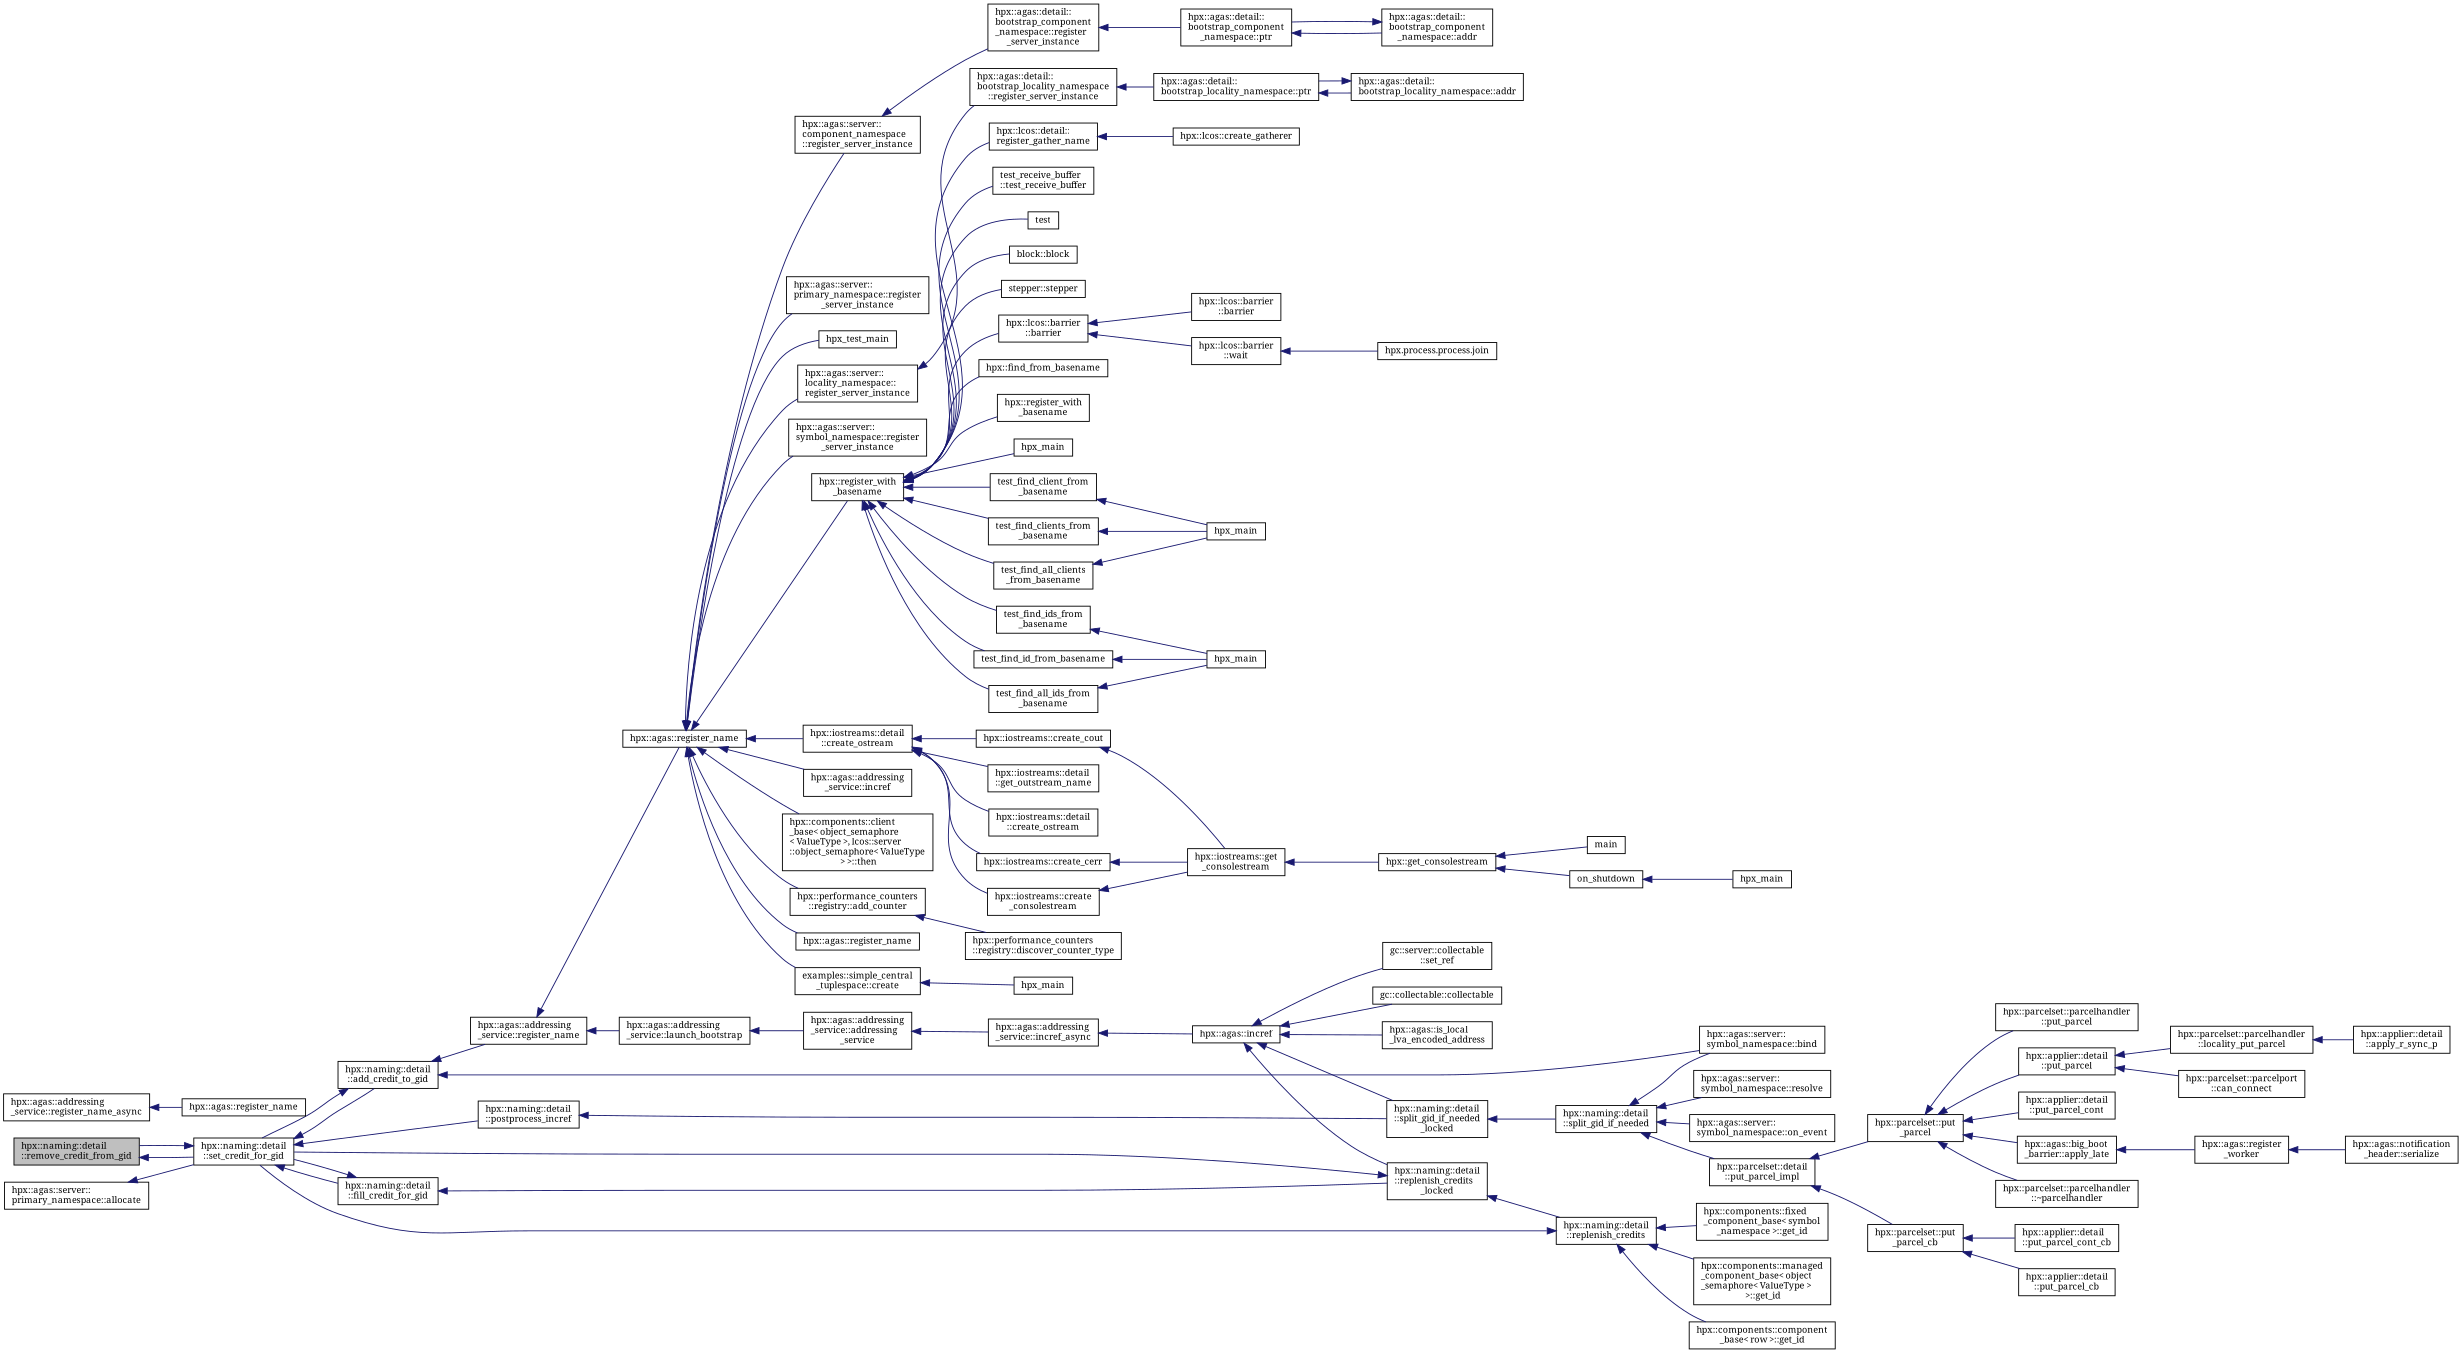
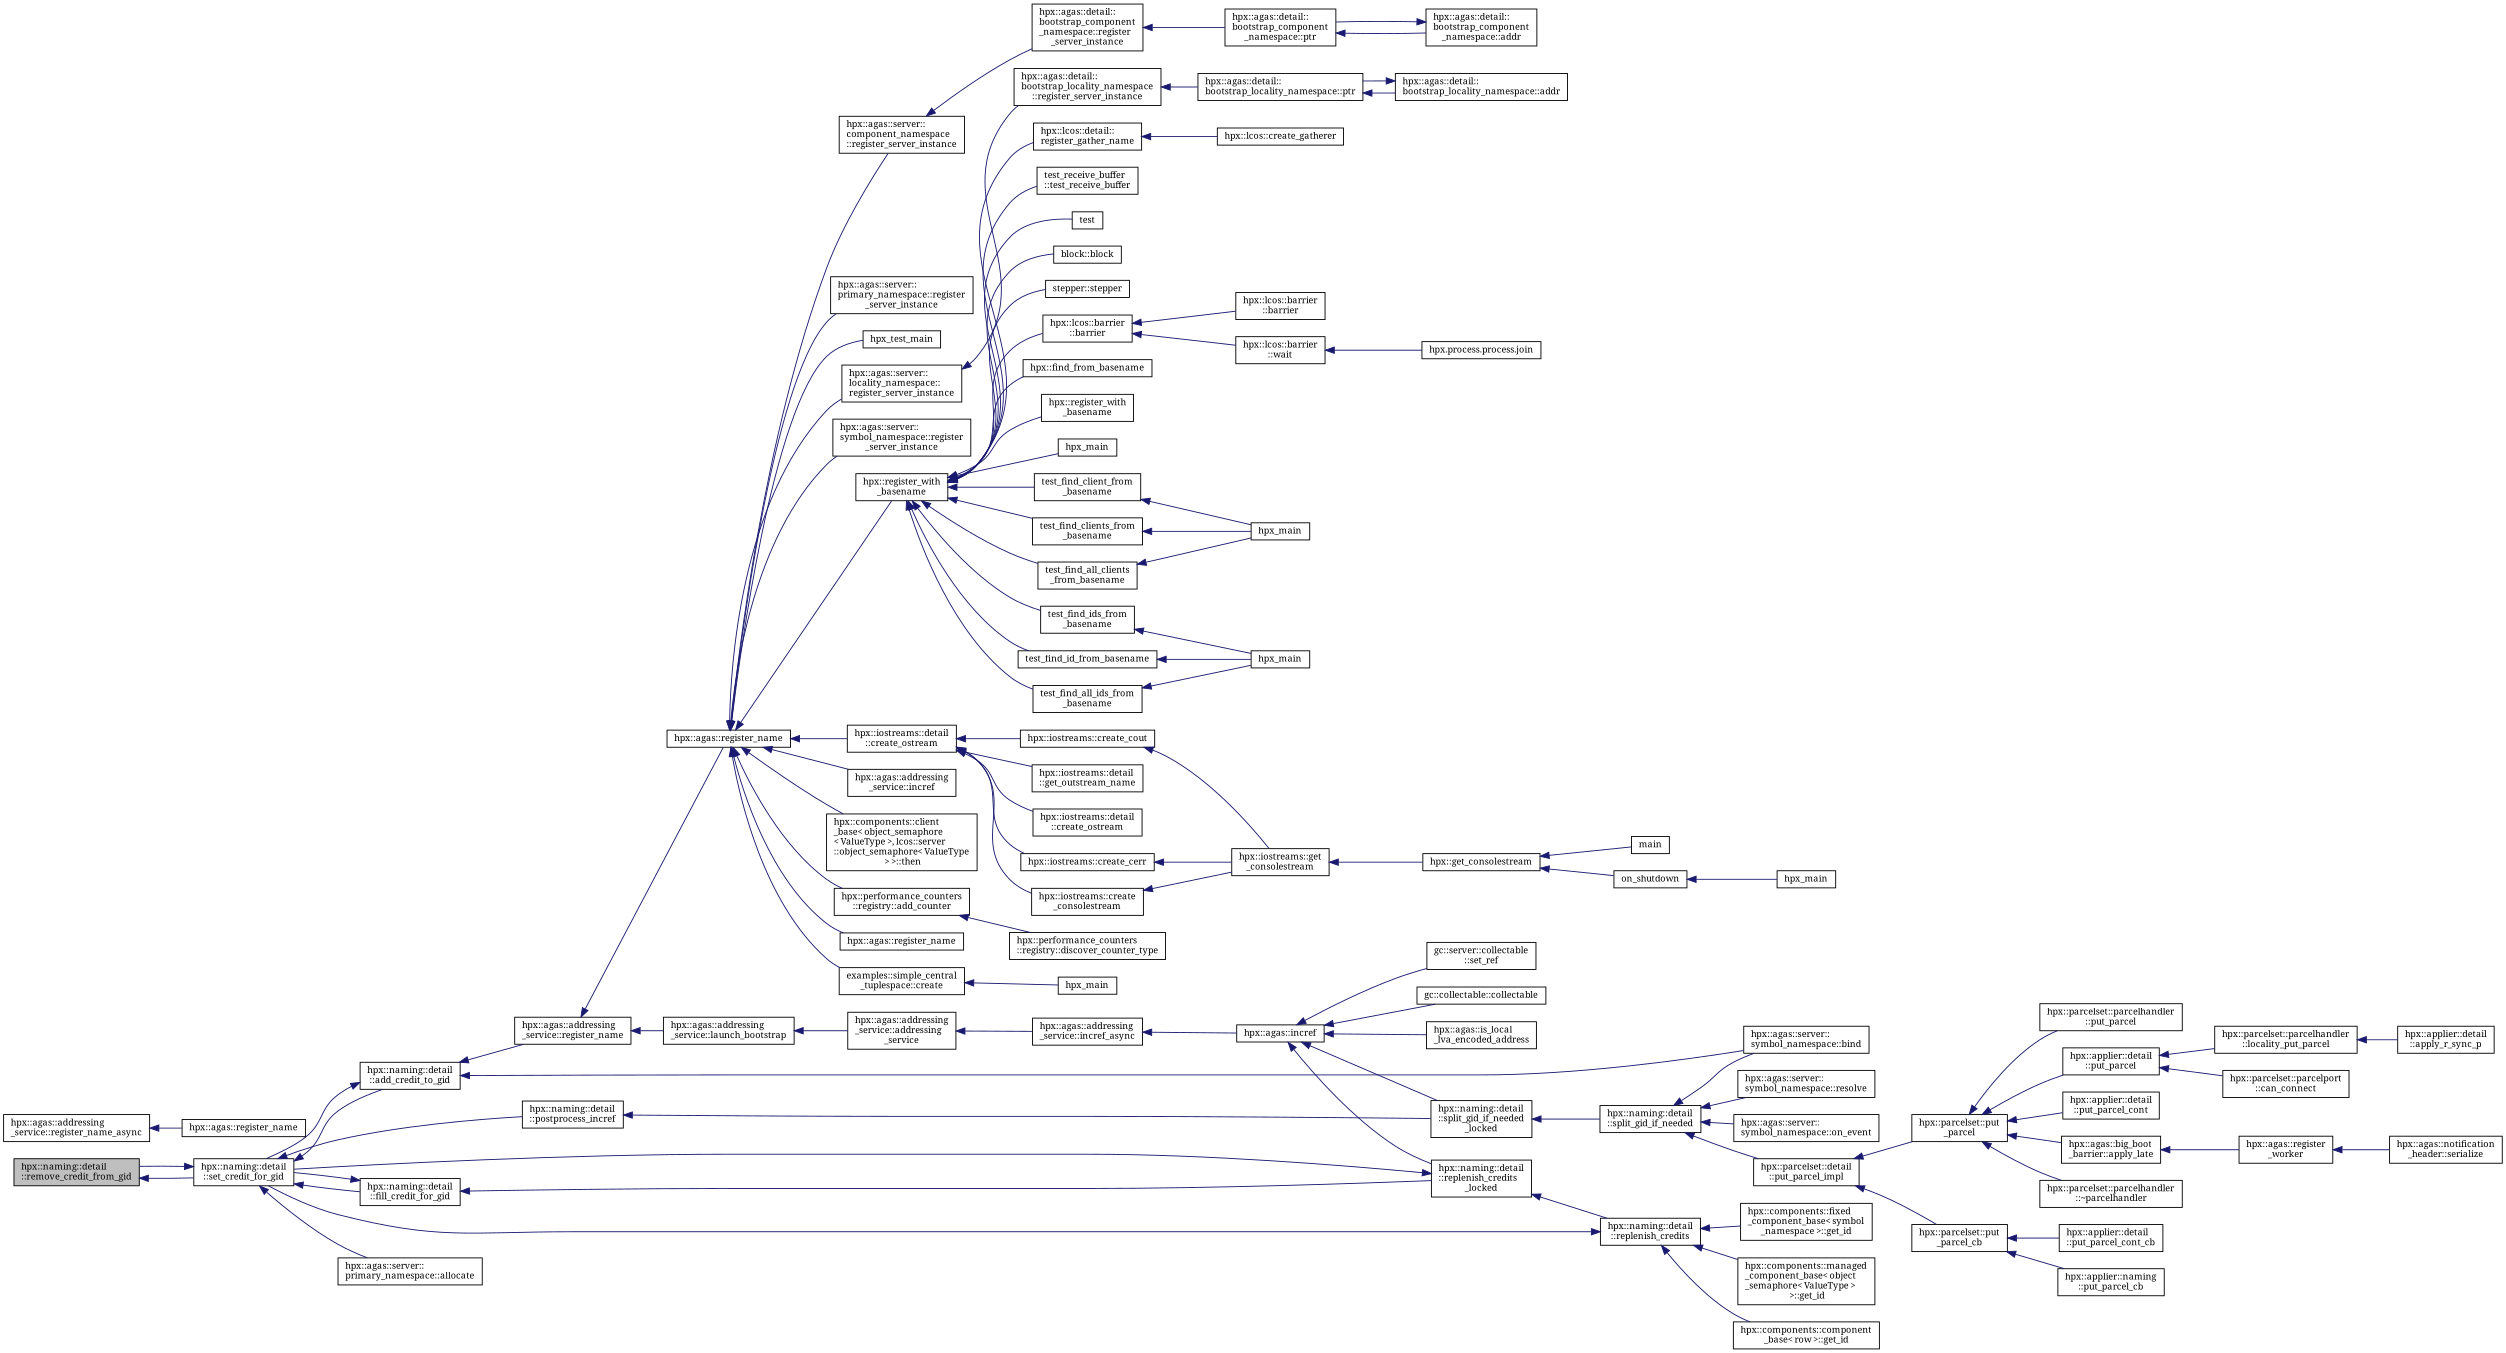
edge "hpx::naming::detail ::set_credit_for_gid" -> "hpx::agas::server:: primary_namespace::allocate": reversed
node "hpx::applier::detail ::put_parcel_cb": label "hpx::applier::detail ::put_parcel_cb" -> "hpx::applier::naming ::put_parcel_cb"
